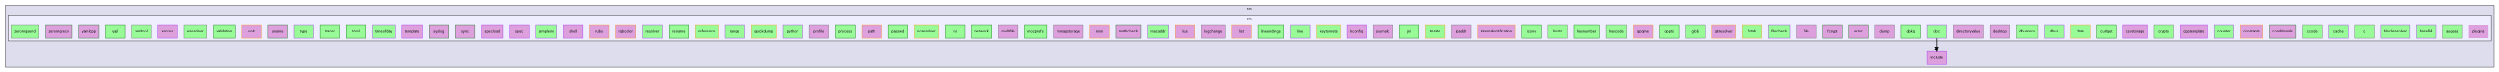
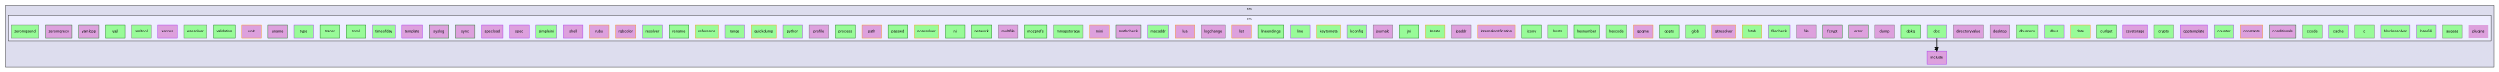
node "mmapstorage": fillcolor plum -> palegreen
node "kconfig": fillcolor plum -> palegreen
node "base64": label "base64" -> "base14"
